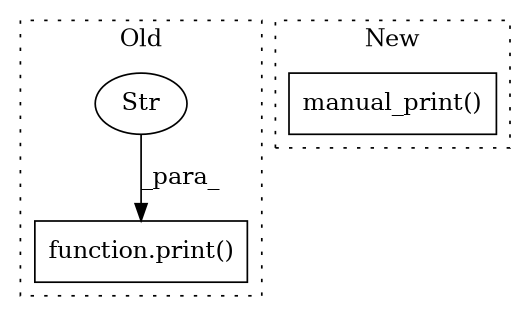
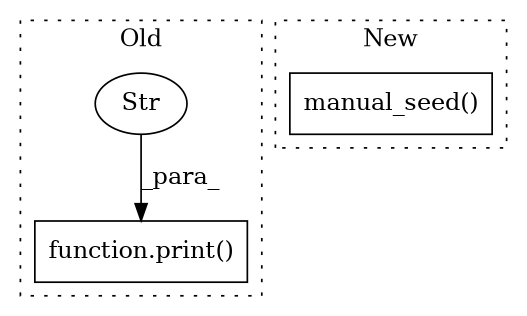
node "manual_print()": label "manual_print()" -> "manual_seed()"
